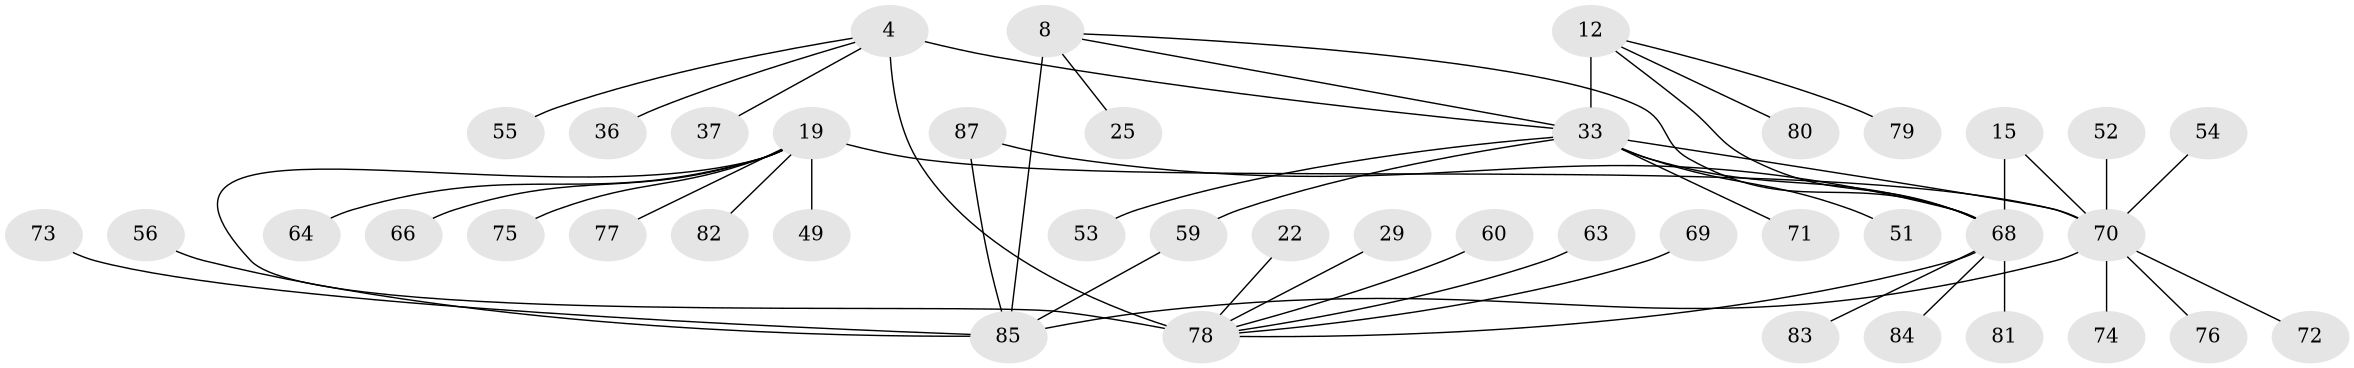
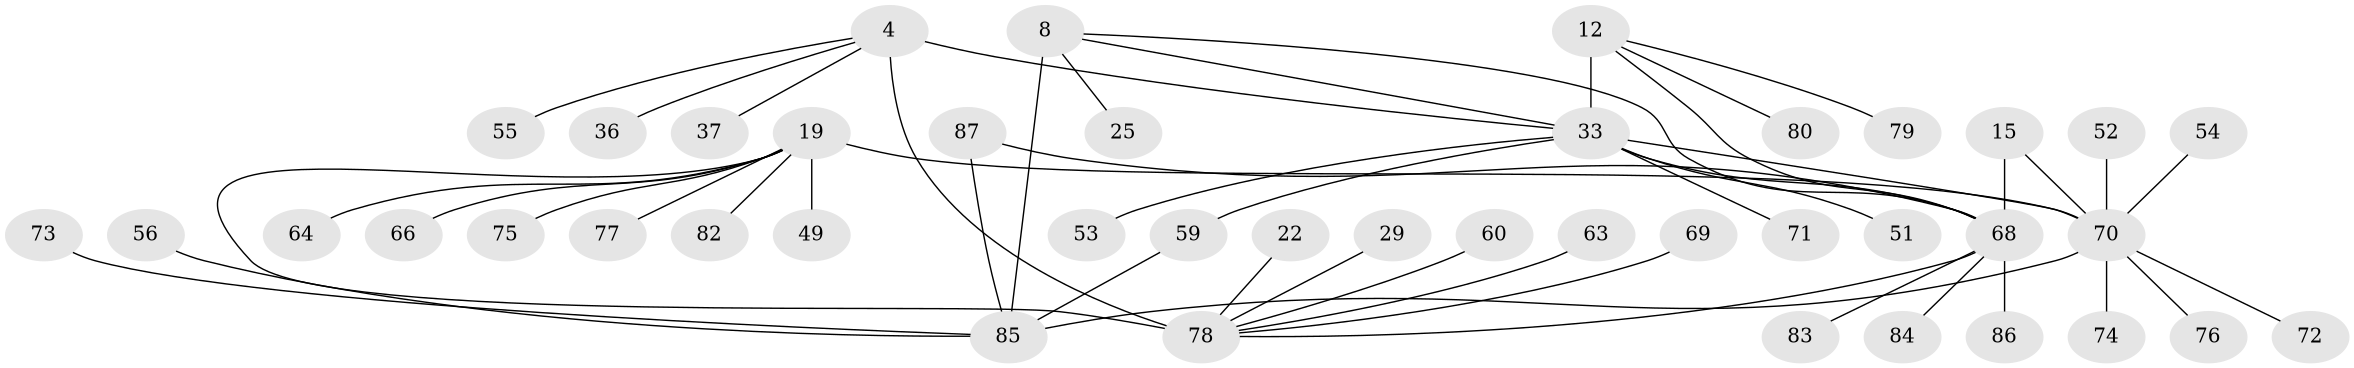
node "81": label "81" -> "86"
